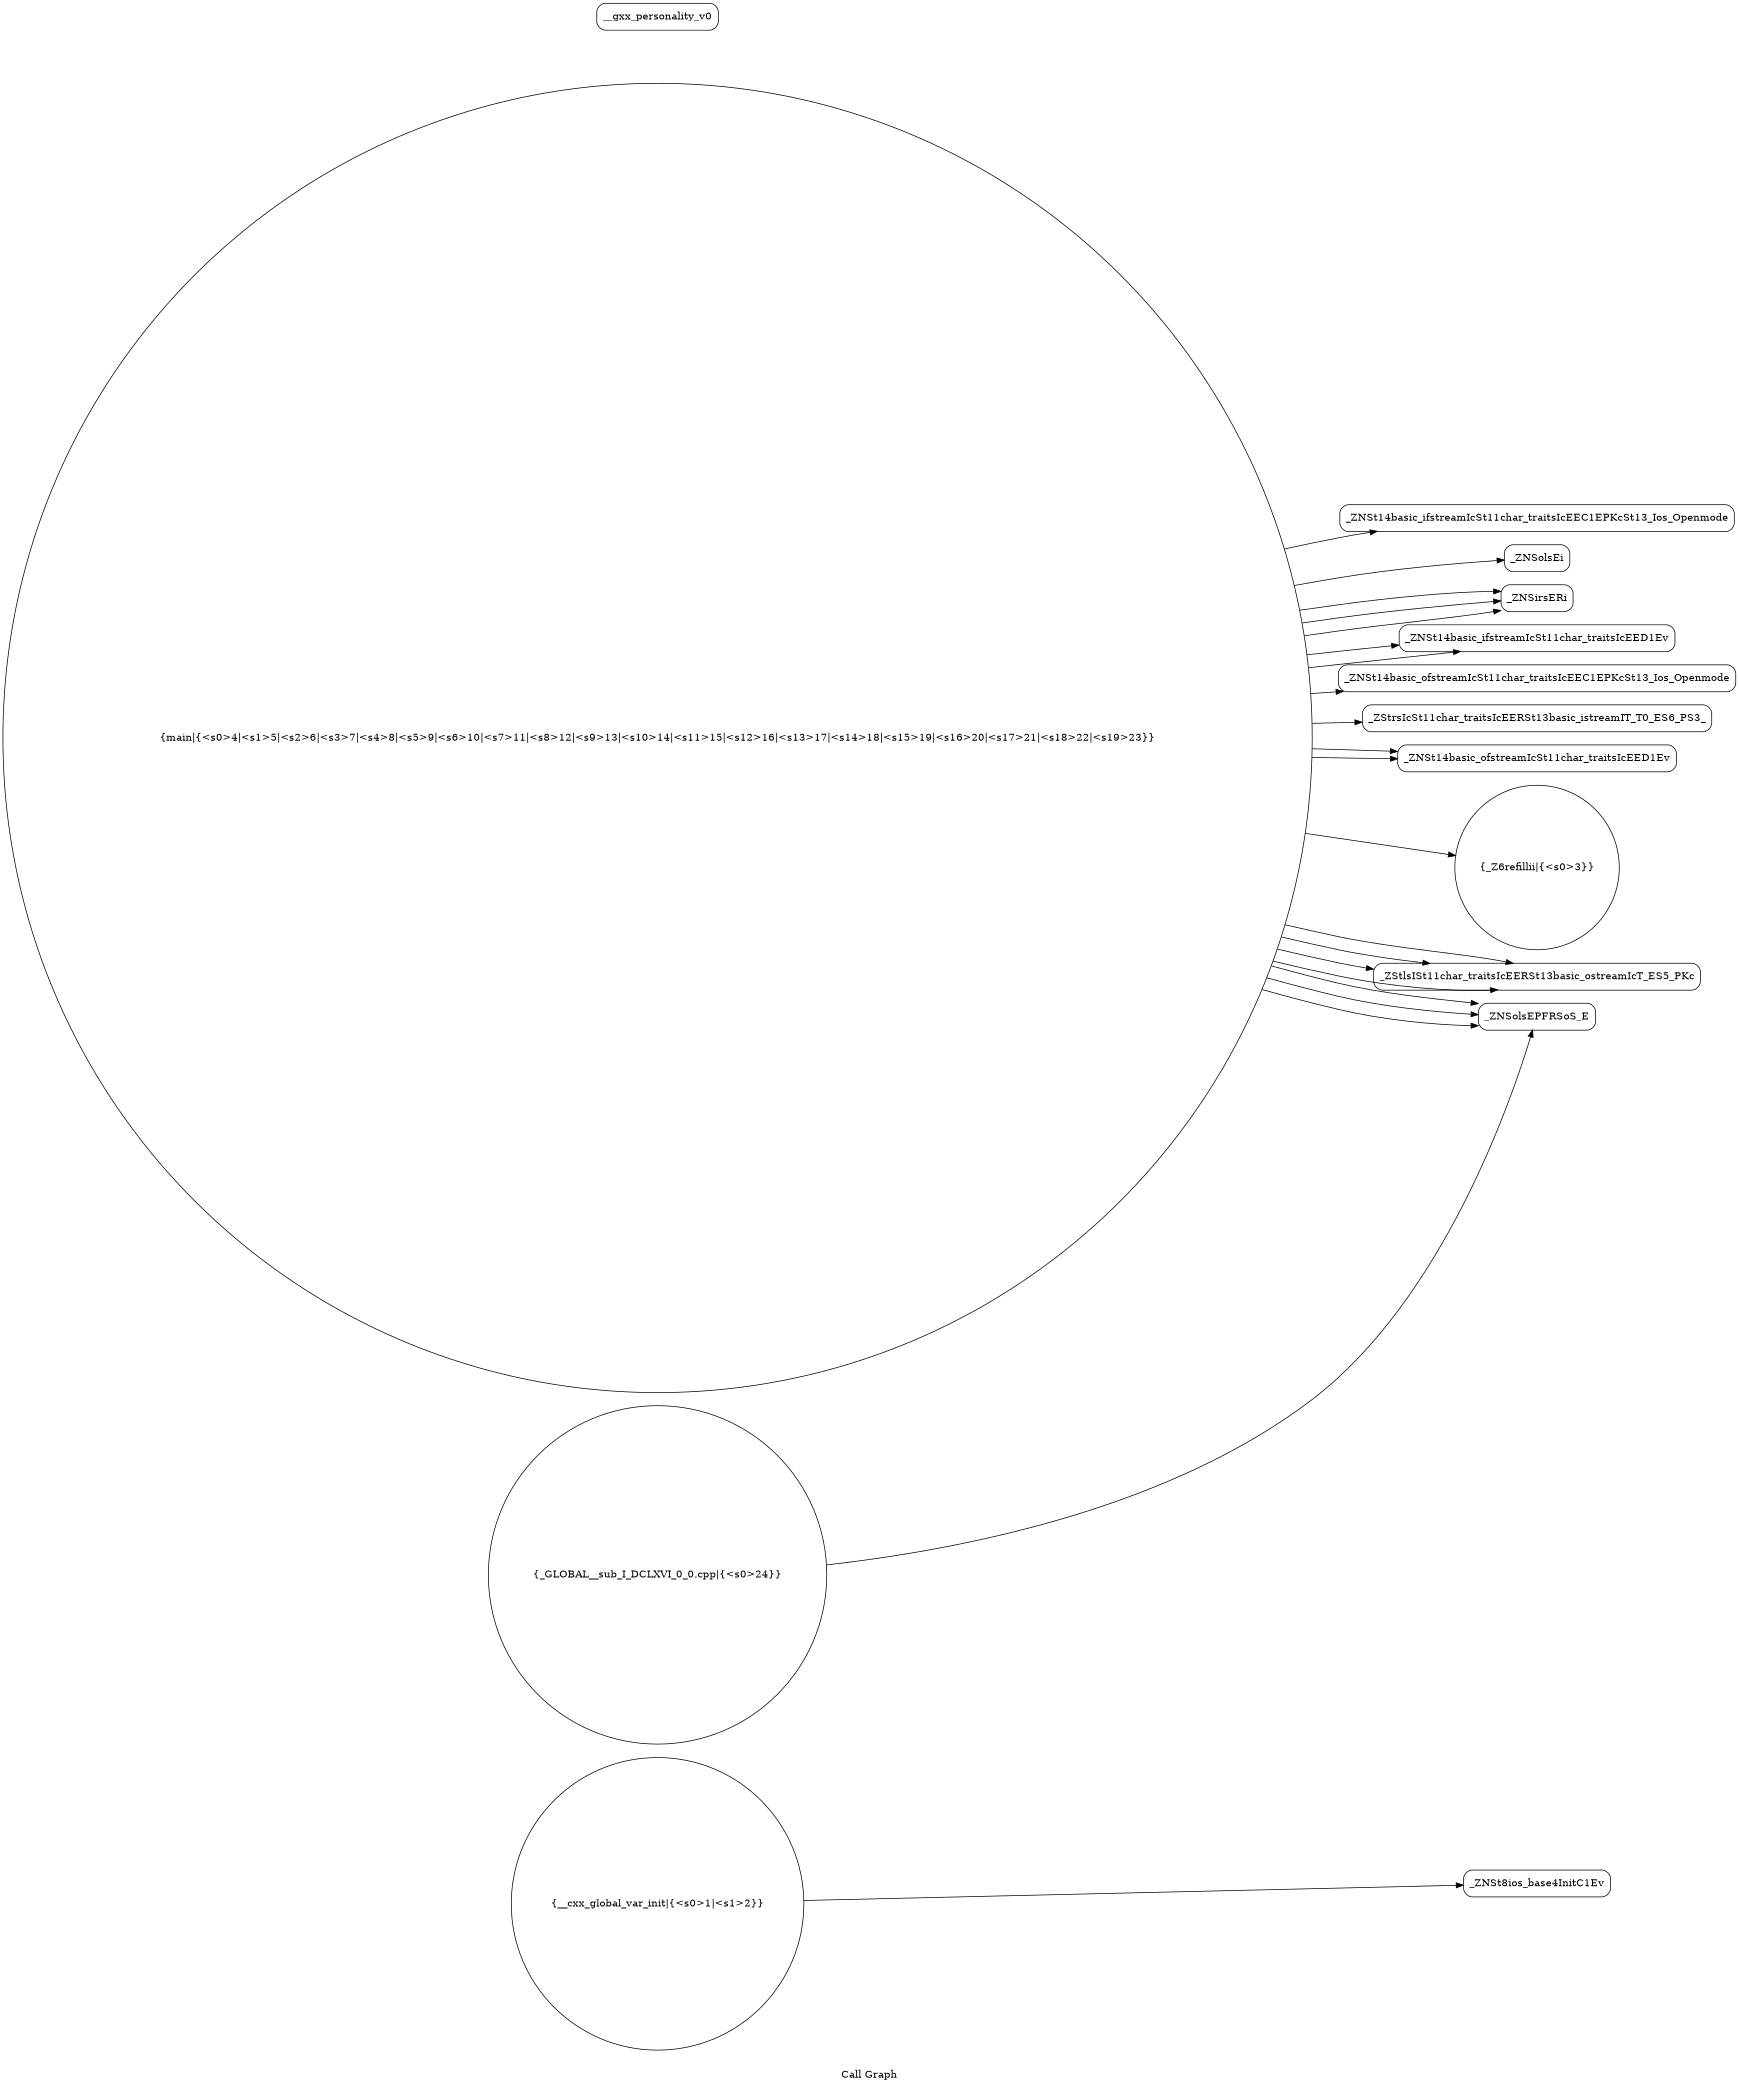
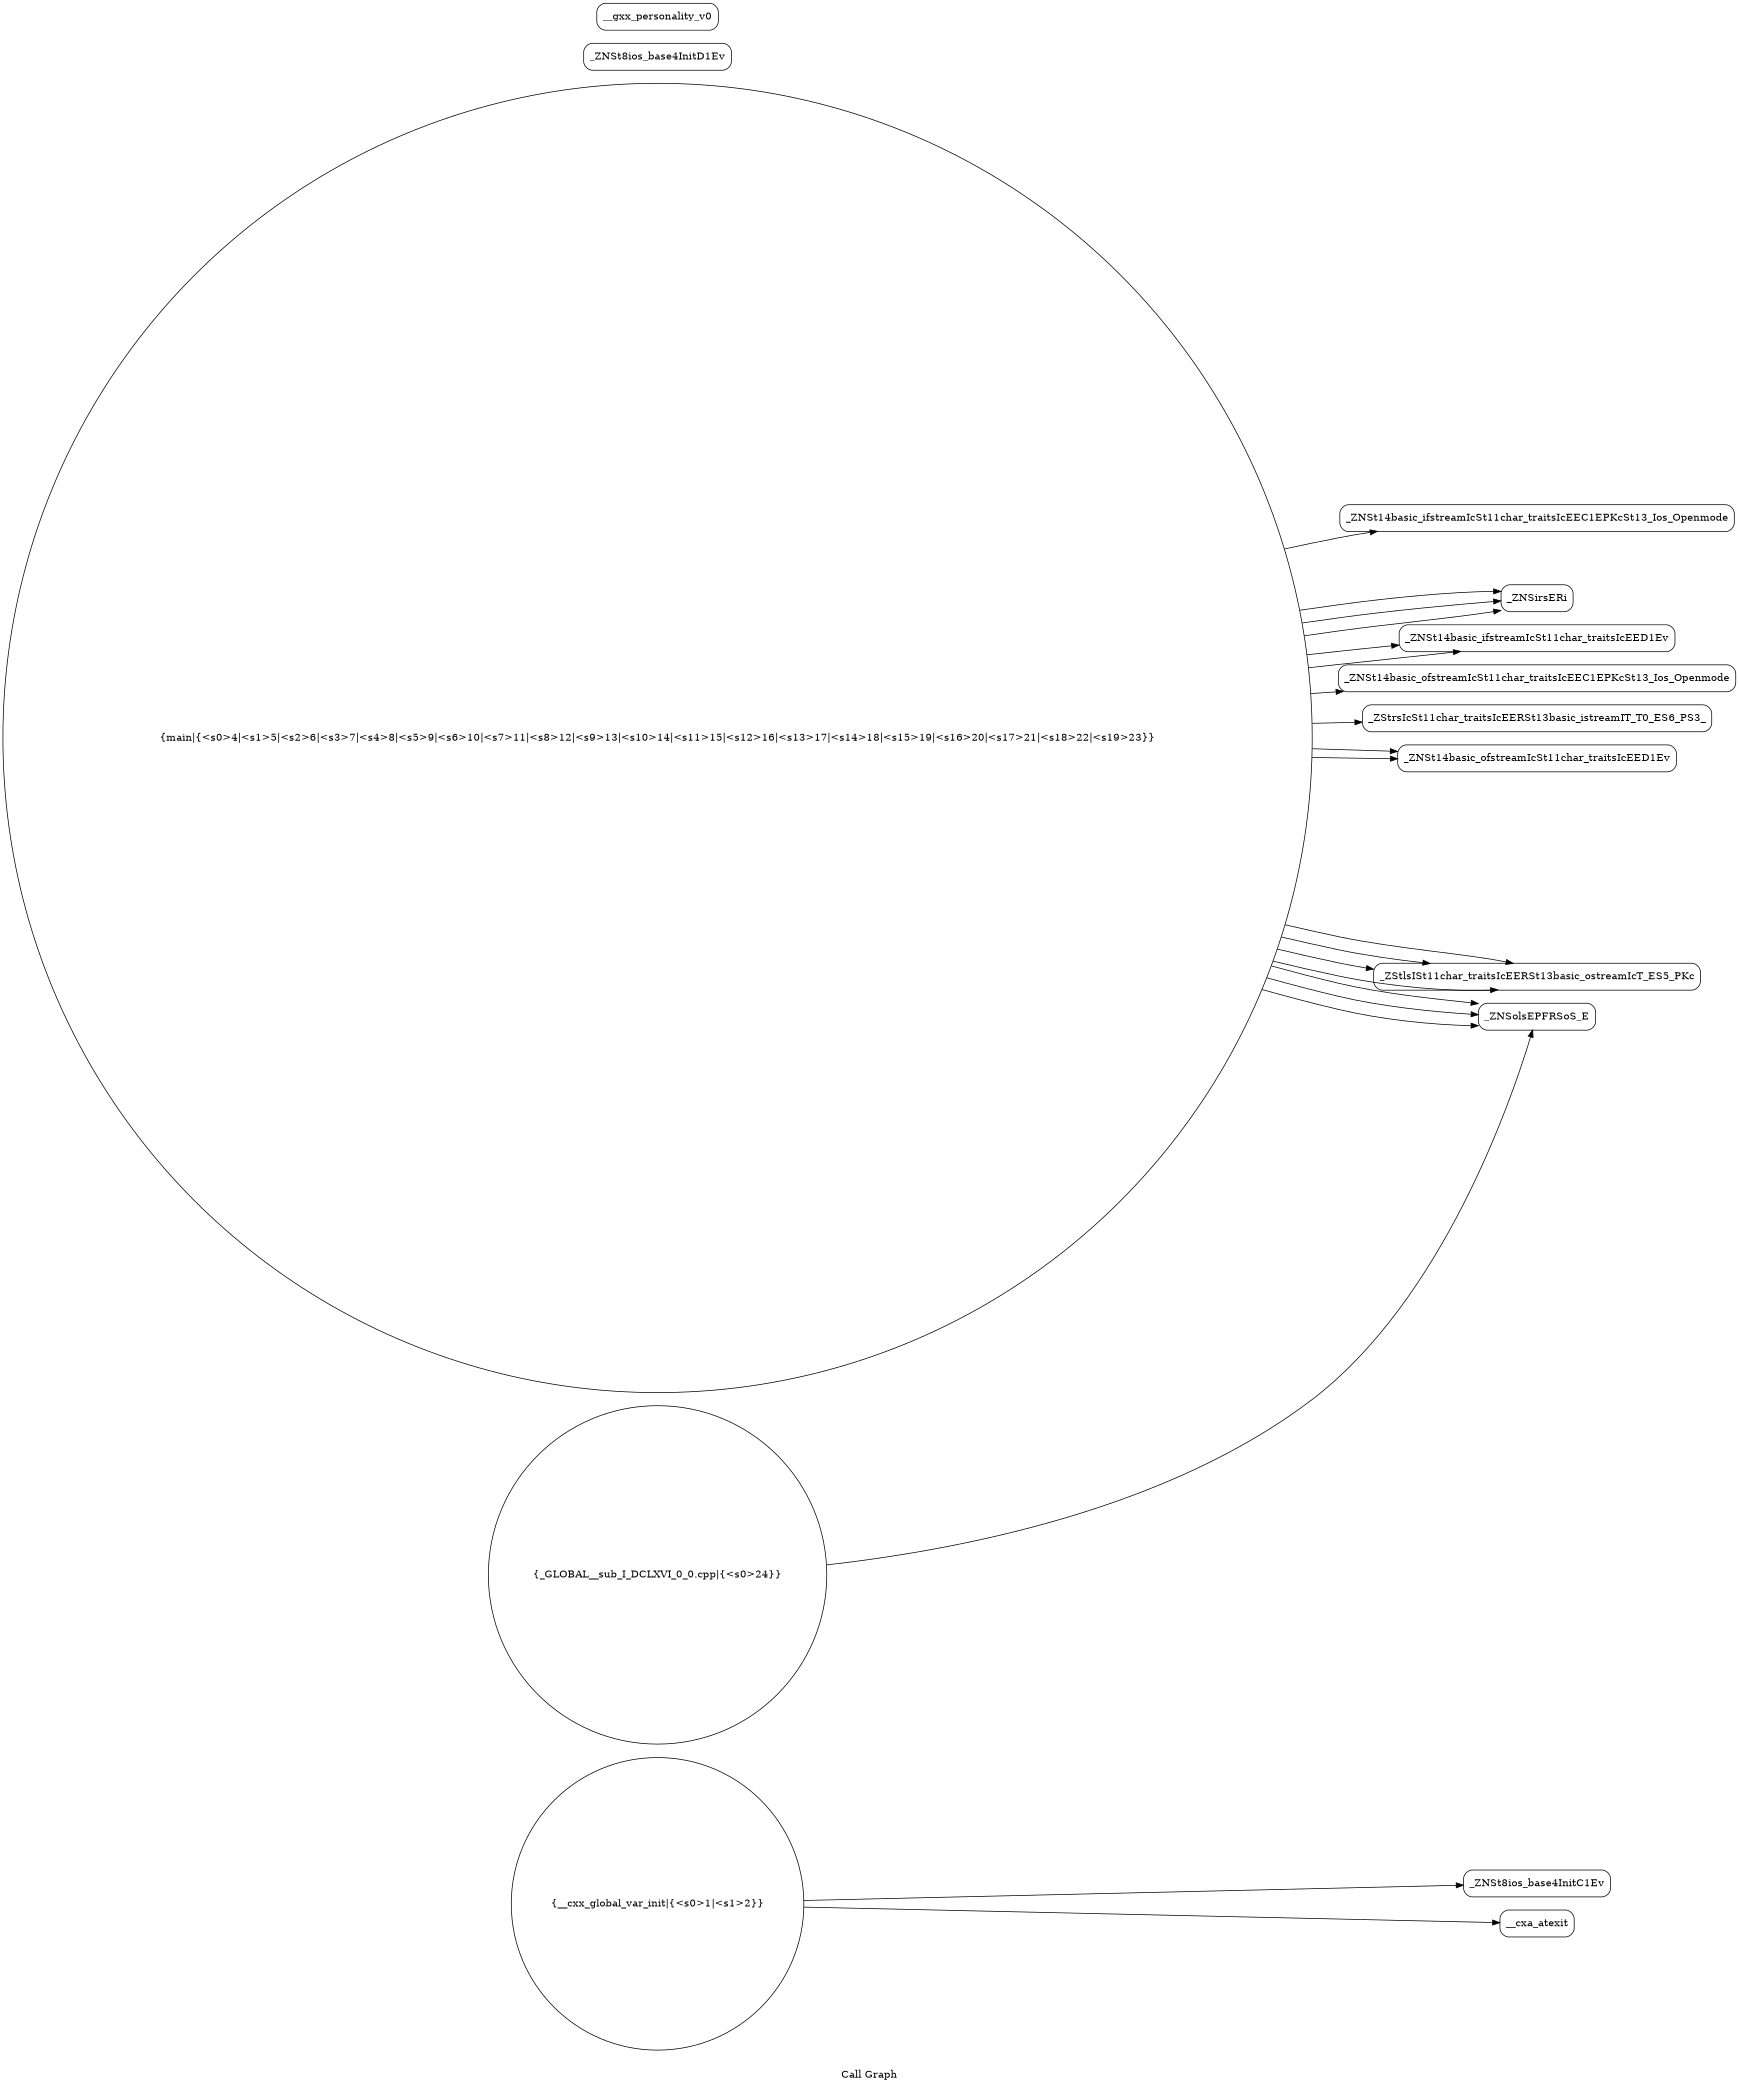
node "_ZNSt8ios_base4InitD1Ev": added
node "_ZNSolsEi": removed
node "{_Z6refillii|{<s0>3}}": removed
node "__cxa_atexit": added
